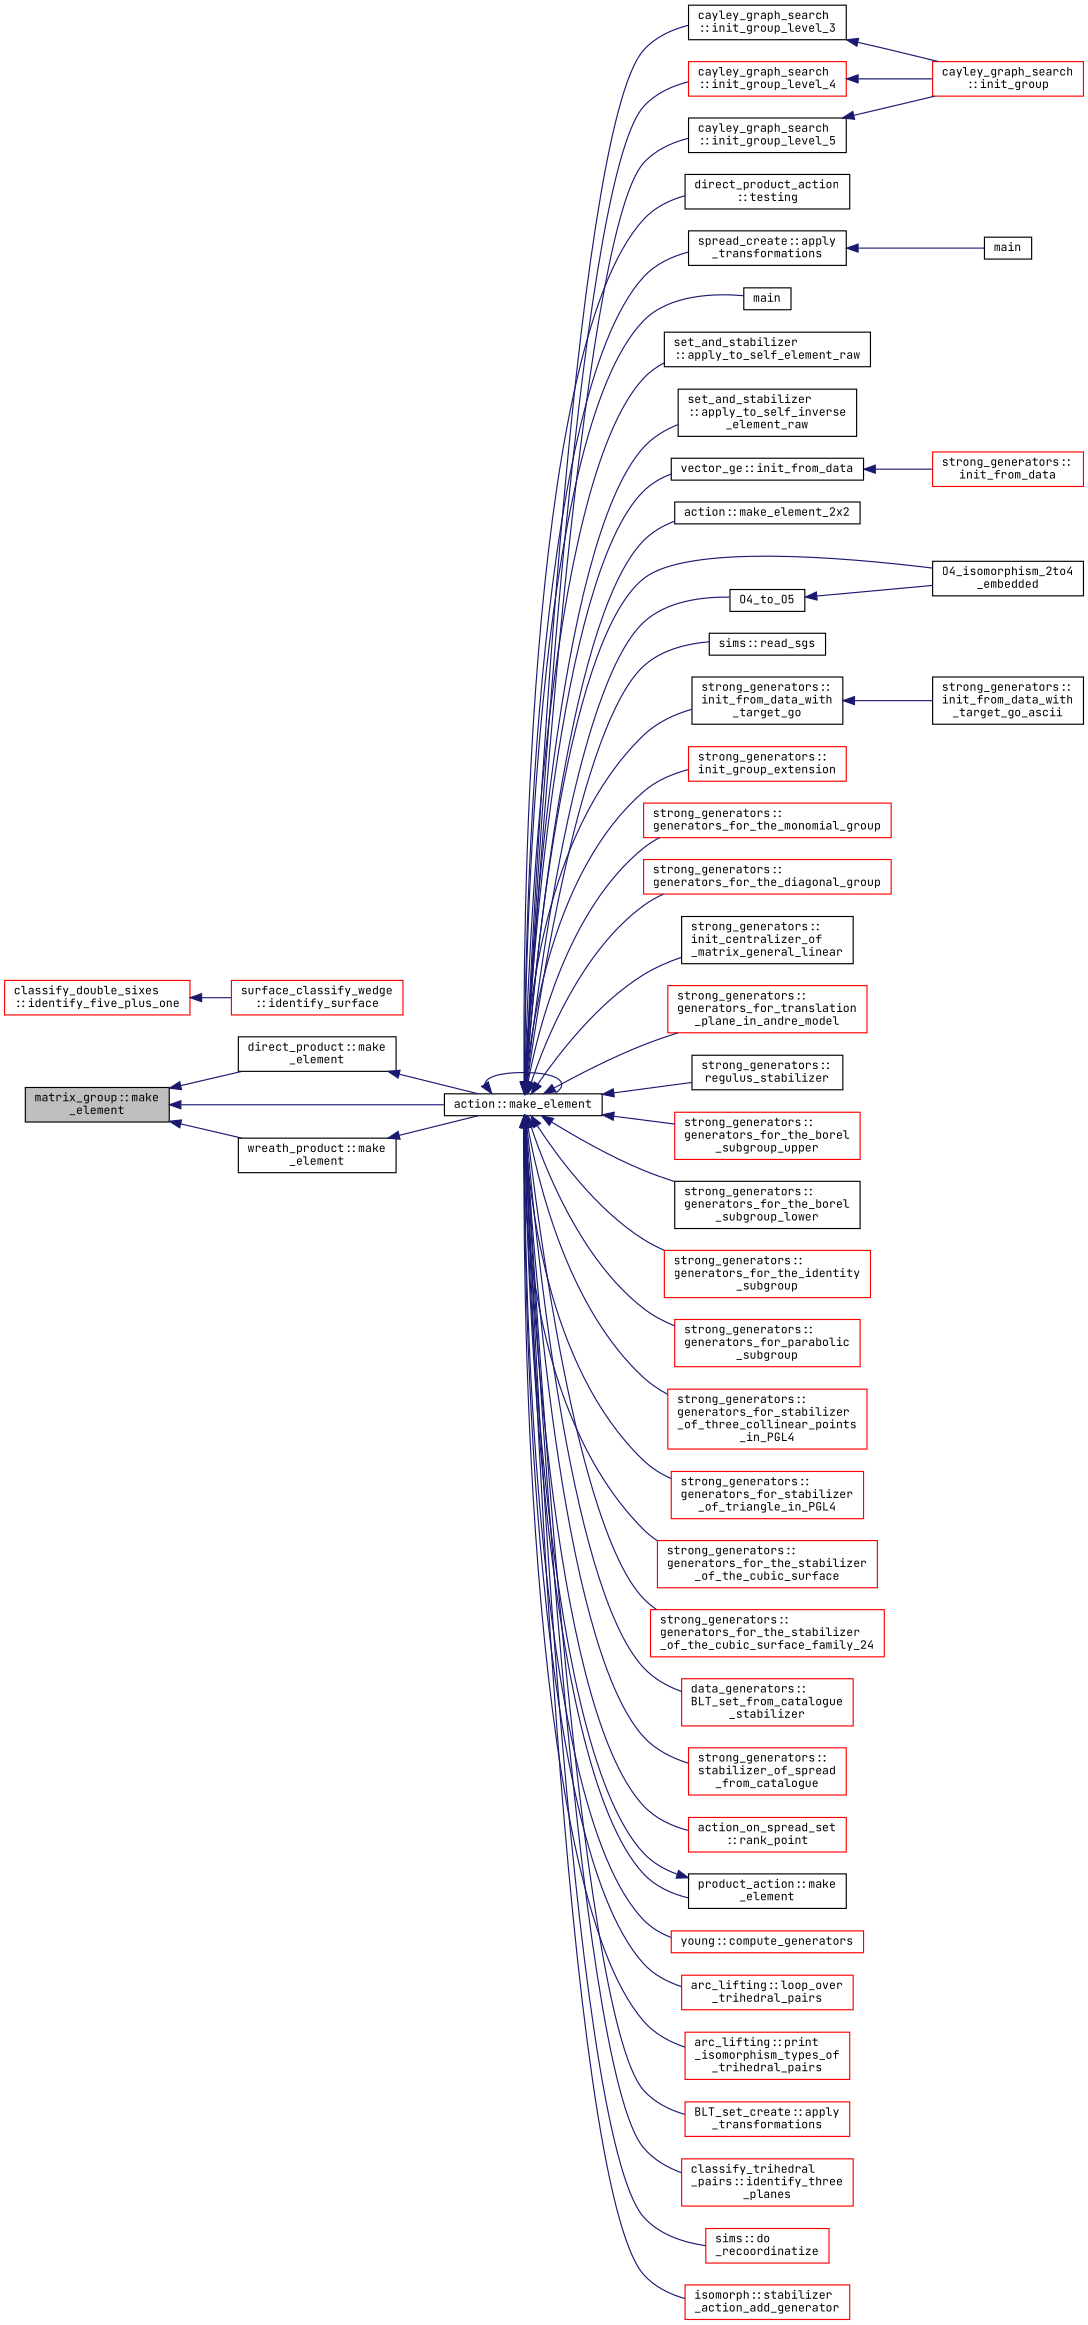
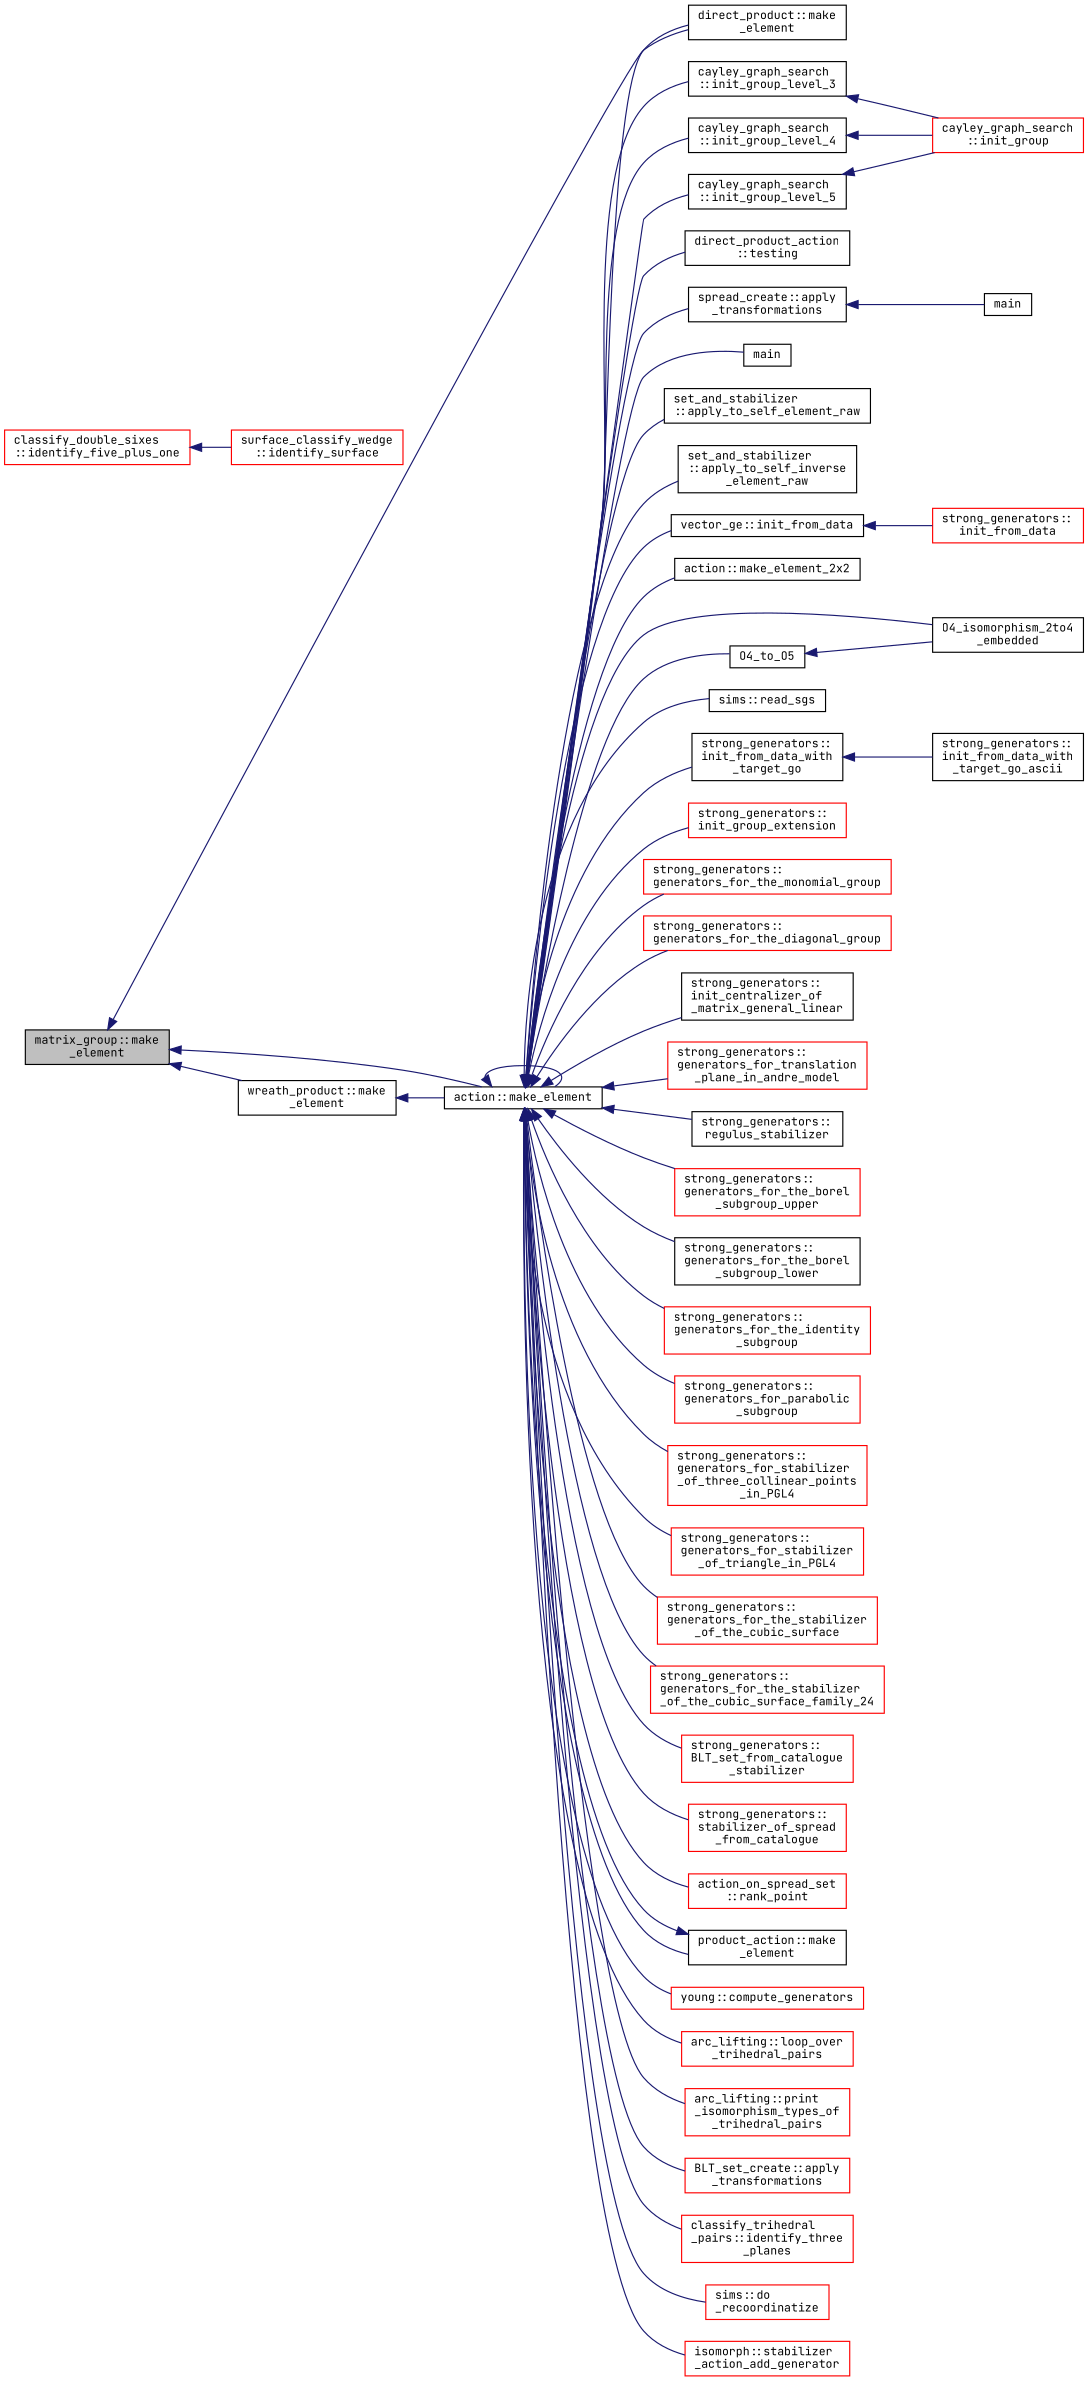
node "cayley_graph_search ::init_group_level_4": color red -> black
edge "action::make_element" -> "direct_product::make _element": reversed
node "data_generators:: BLT_set_from_catalogue _stabilizer": label "data_generators:: BLT_set_from_catalogue _stabilizer" -> "strong_generators:: BLT_set_from_catalogue _stabilizer"
